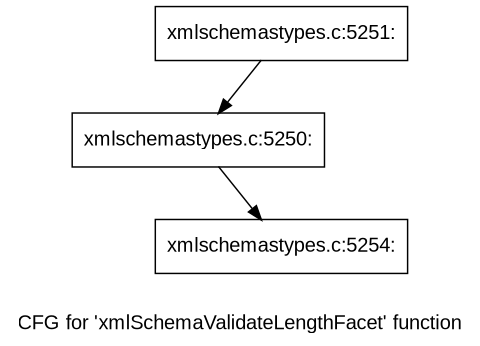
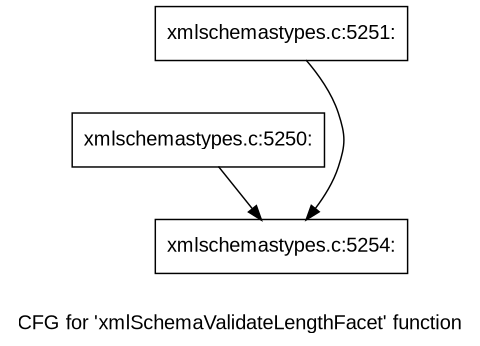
edge "xmlschemastypes.c:5251:" -> "xmlschemastypes.c:5250:": now "xmlschemastypes.c:5251:" -> "xmlschemastypes.c:5254:"
